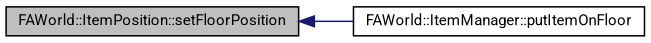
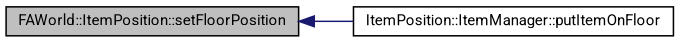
node "FAWorld::ItemManager::putItemOnFloor": label "FAWorld::ItemManager::putItemOnFloor" -> "ItemPosition::ItemManager::putItemOnFloor"
